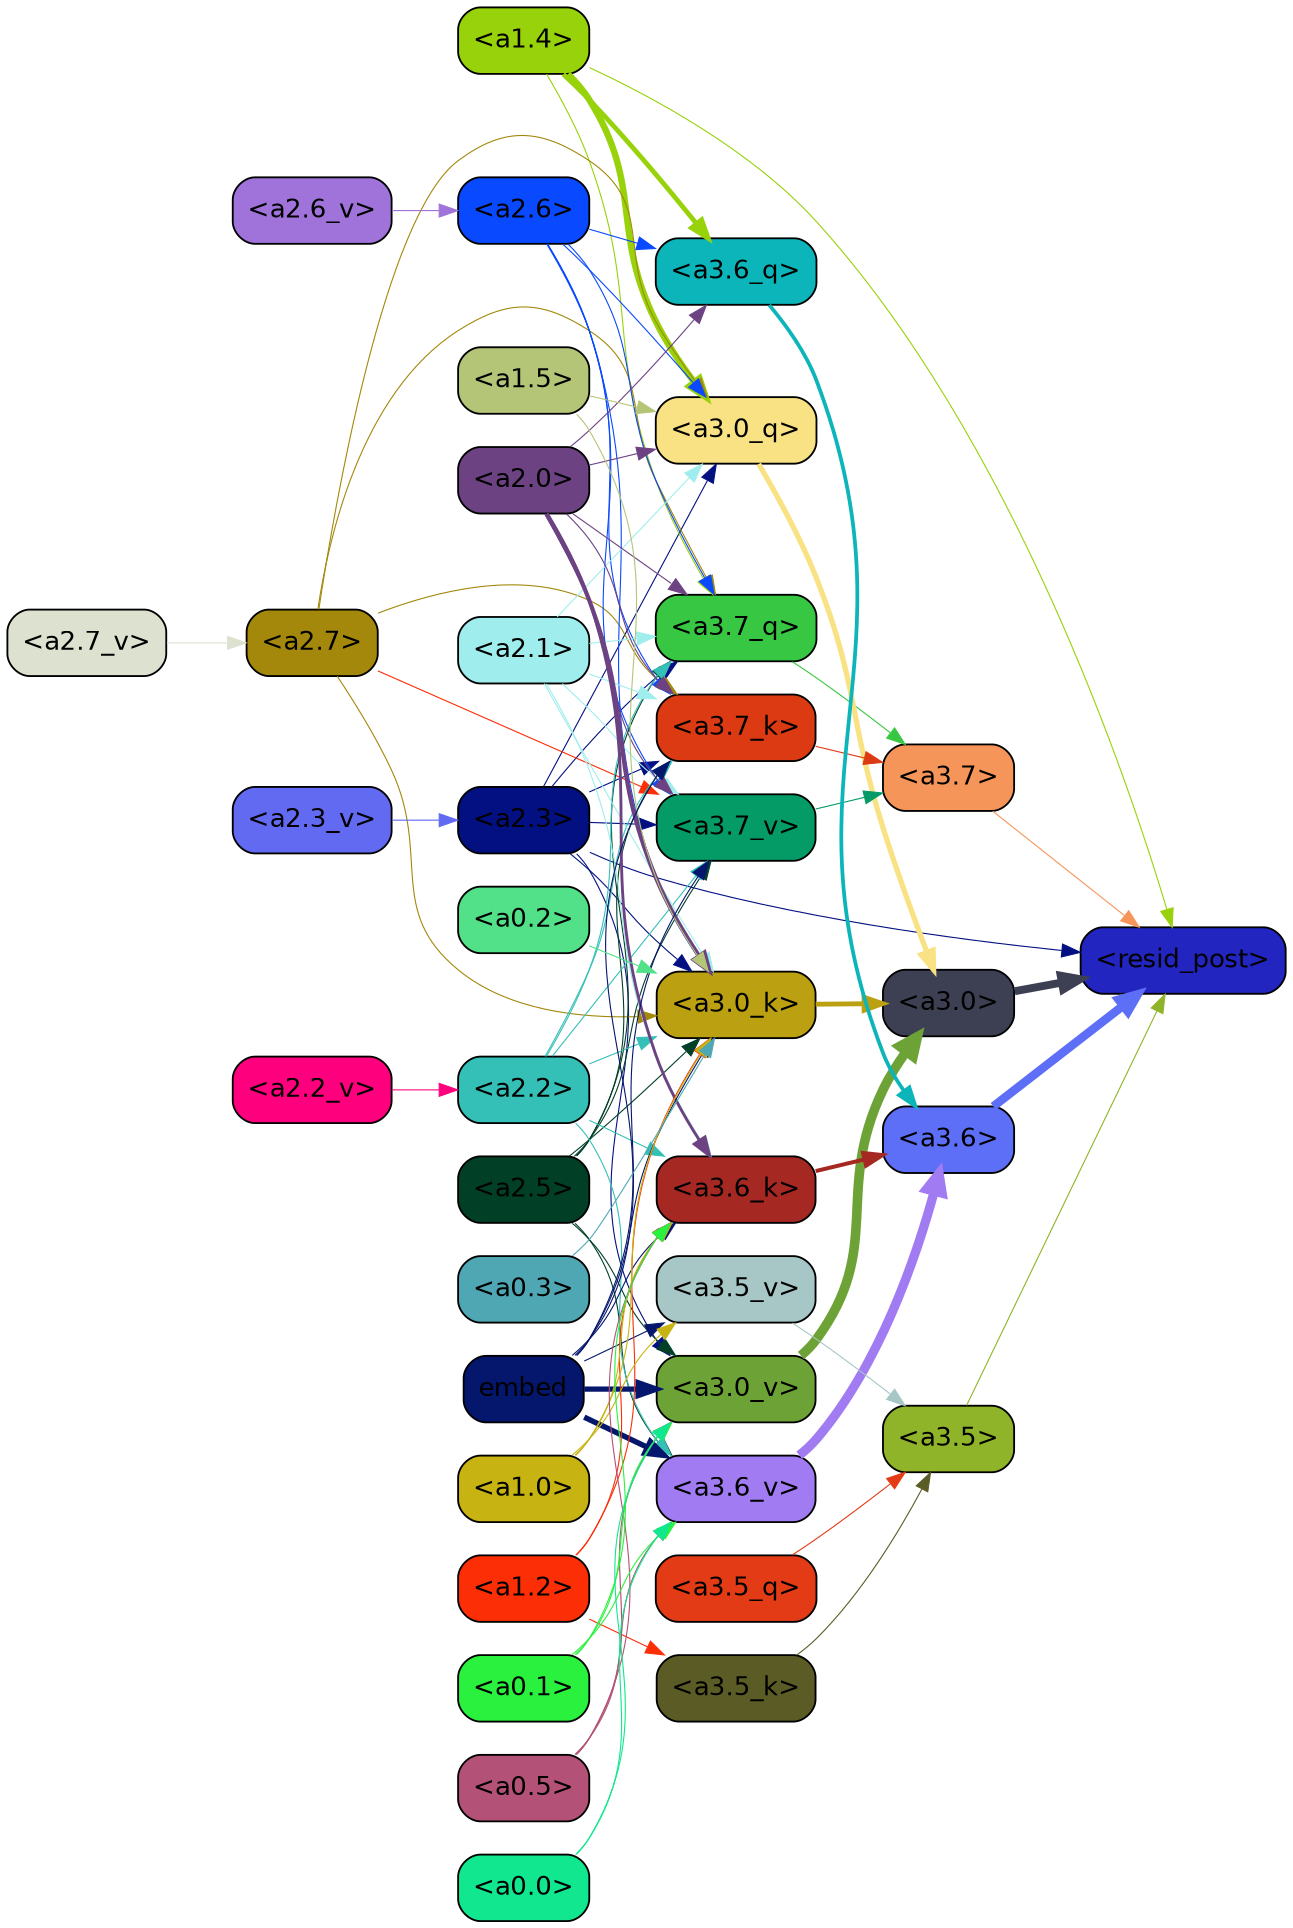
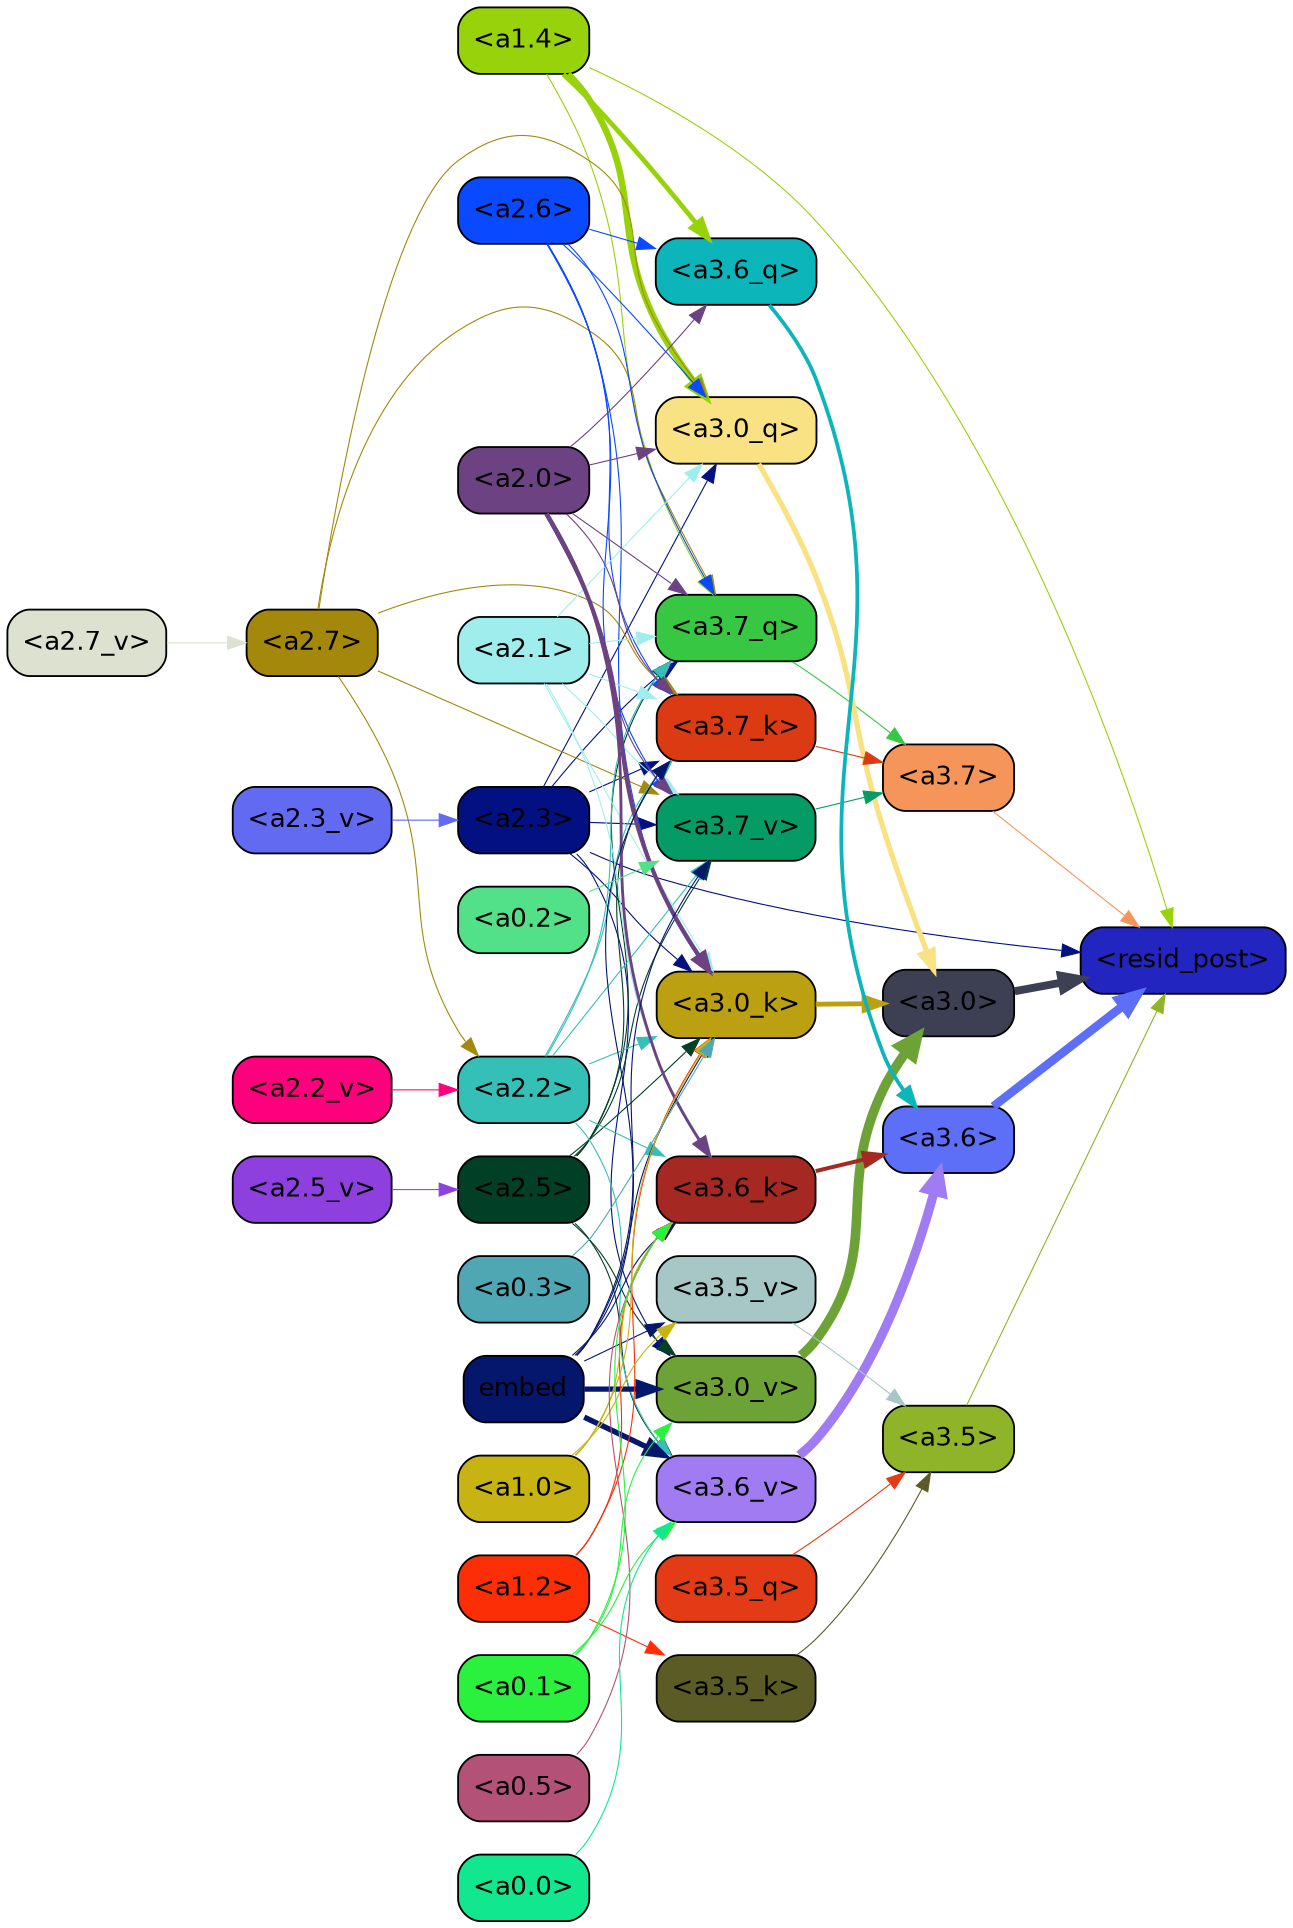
node "<a2.6_v>": removed
node "<a1.5>": removed
edge "<a2.7>" -> "<a3.7_v>": color #fc2e06 -> #a3880b
edge "<a2.7>" -> "<a3.0_k>": now "<a2.7>" -> "<a2.2>"
edge "<a0.2>" -> "<a3.0_k>": now "<a0.2>" -> "<a3.7_v>"
node "<a2.5_v>": added
edge "<a0.5>" -> "<a3.0_v>": removed
edge "<a0.5>" -> "<a3.6_v>": removed
edge "<a0.0>" -> "<a3.0_v>": removed
